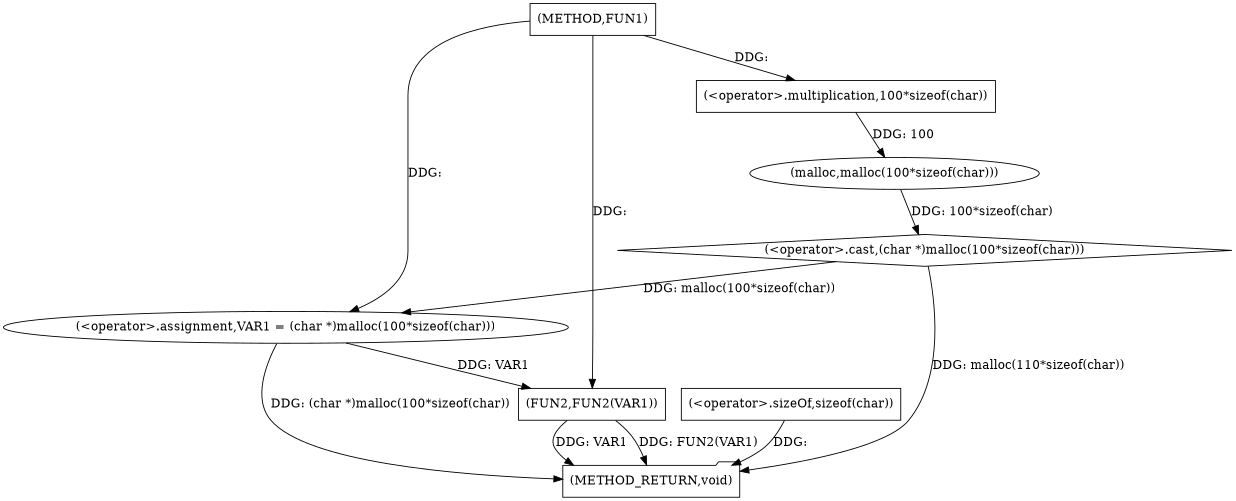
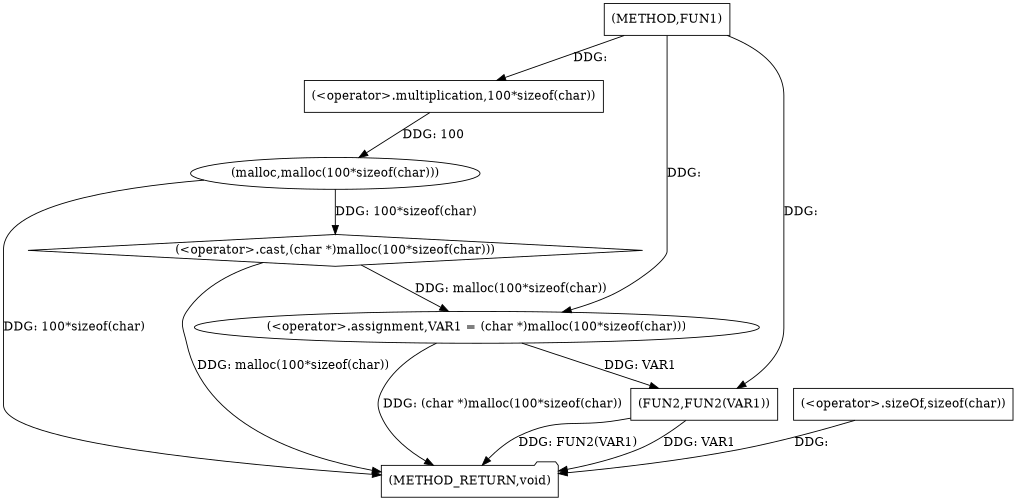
edge "(<operator>.cast,(char *)malloc(100*sizeof(char)))" -> "(METHOD_RETURN,void)": label "DDG: malloc(110*sizeof(char))" -> "DDG: malloc(100*sizeof(char))"
edge "(malloc,malloc(100*sizeof(char)))" -> "(METHOD_RETURN,void)": added, label "DDG: 100*sizeof(char)"
